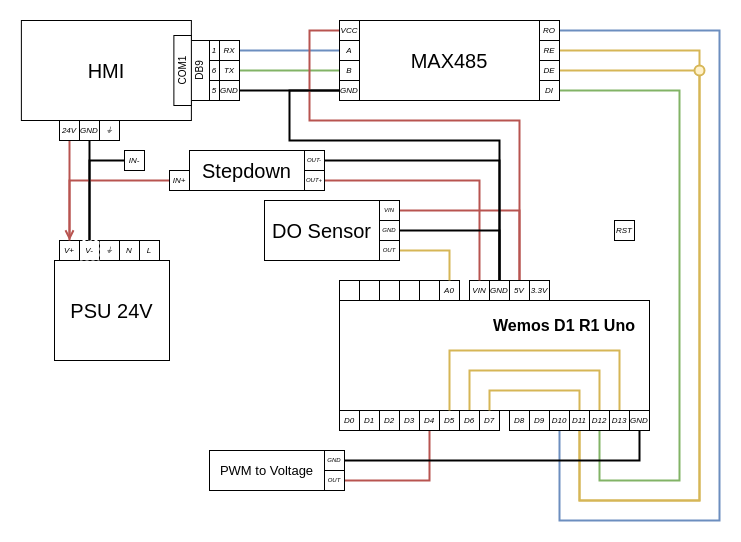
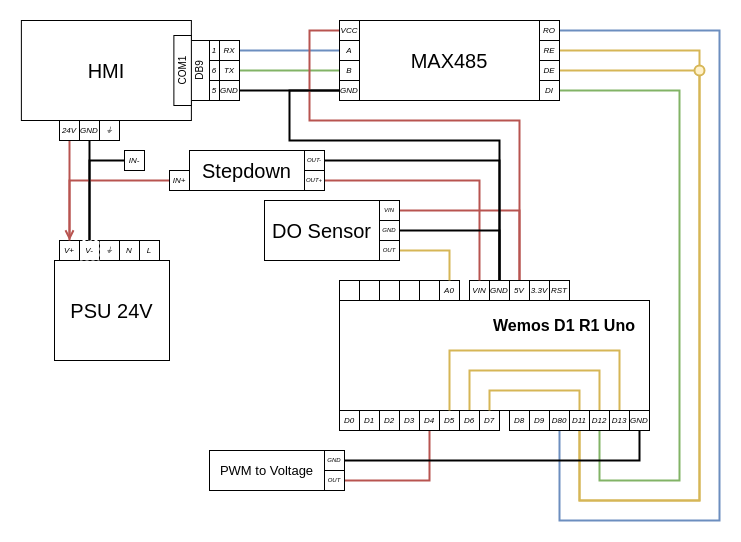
node "RST": moved (625, 231) -> (560, 291)
node "D10": label "D10" -> "D80"
